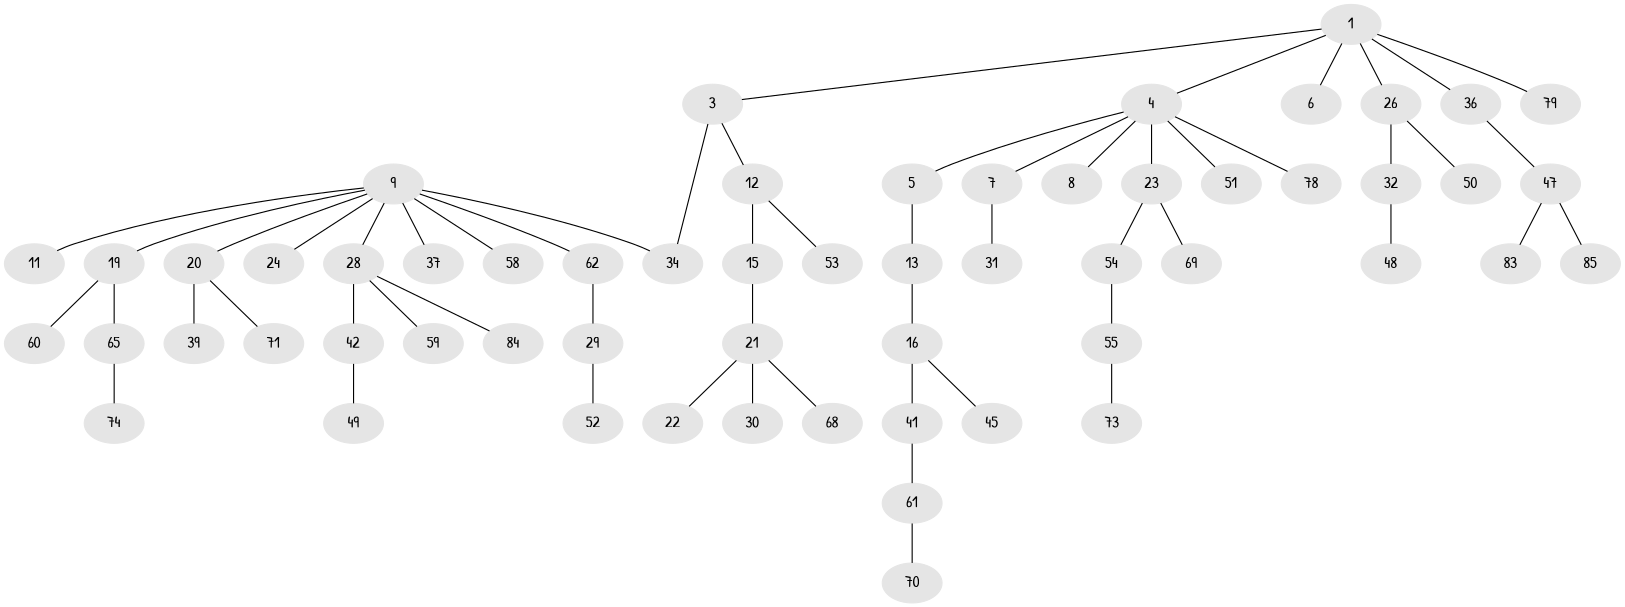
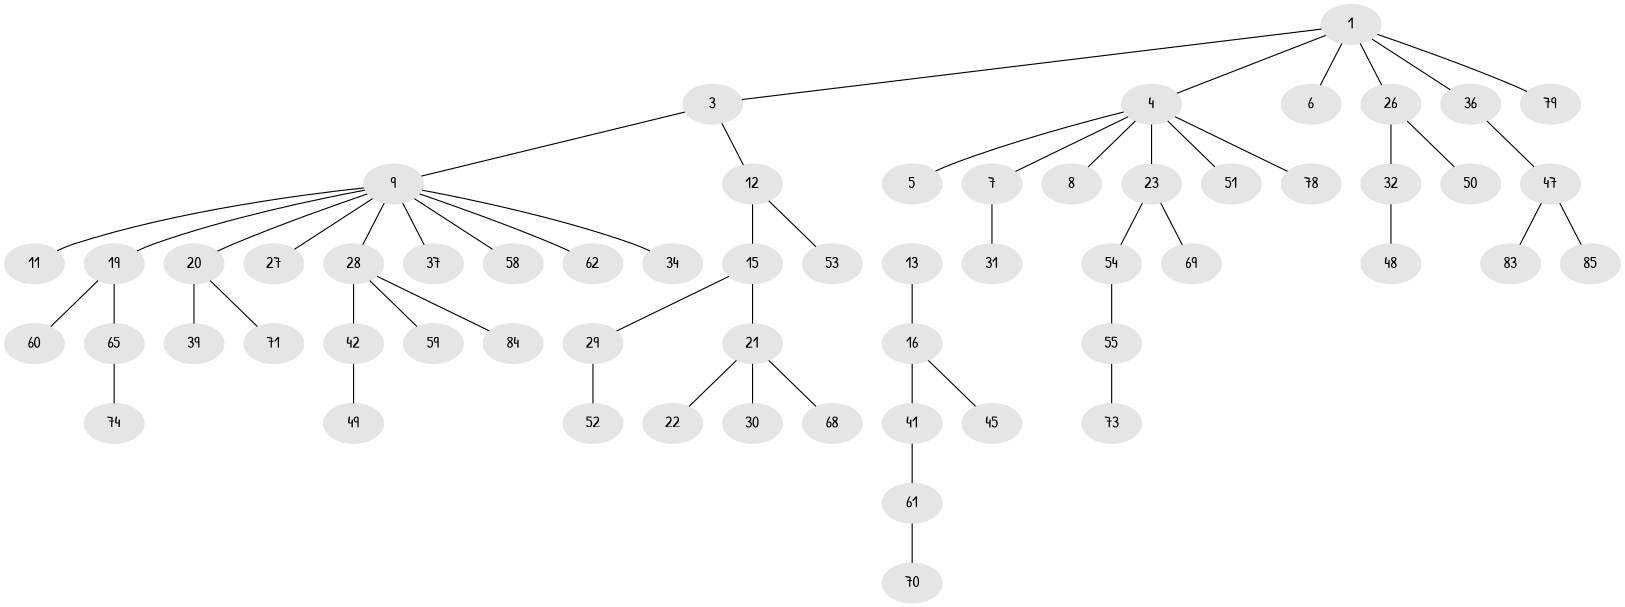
edge "3" -- "34": now "3" -- "9"
edge "5" -- "13": removed
node "24": label "24" -> "27"
edge "62" -- "29": now "15" -- "29"
